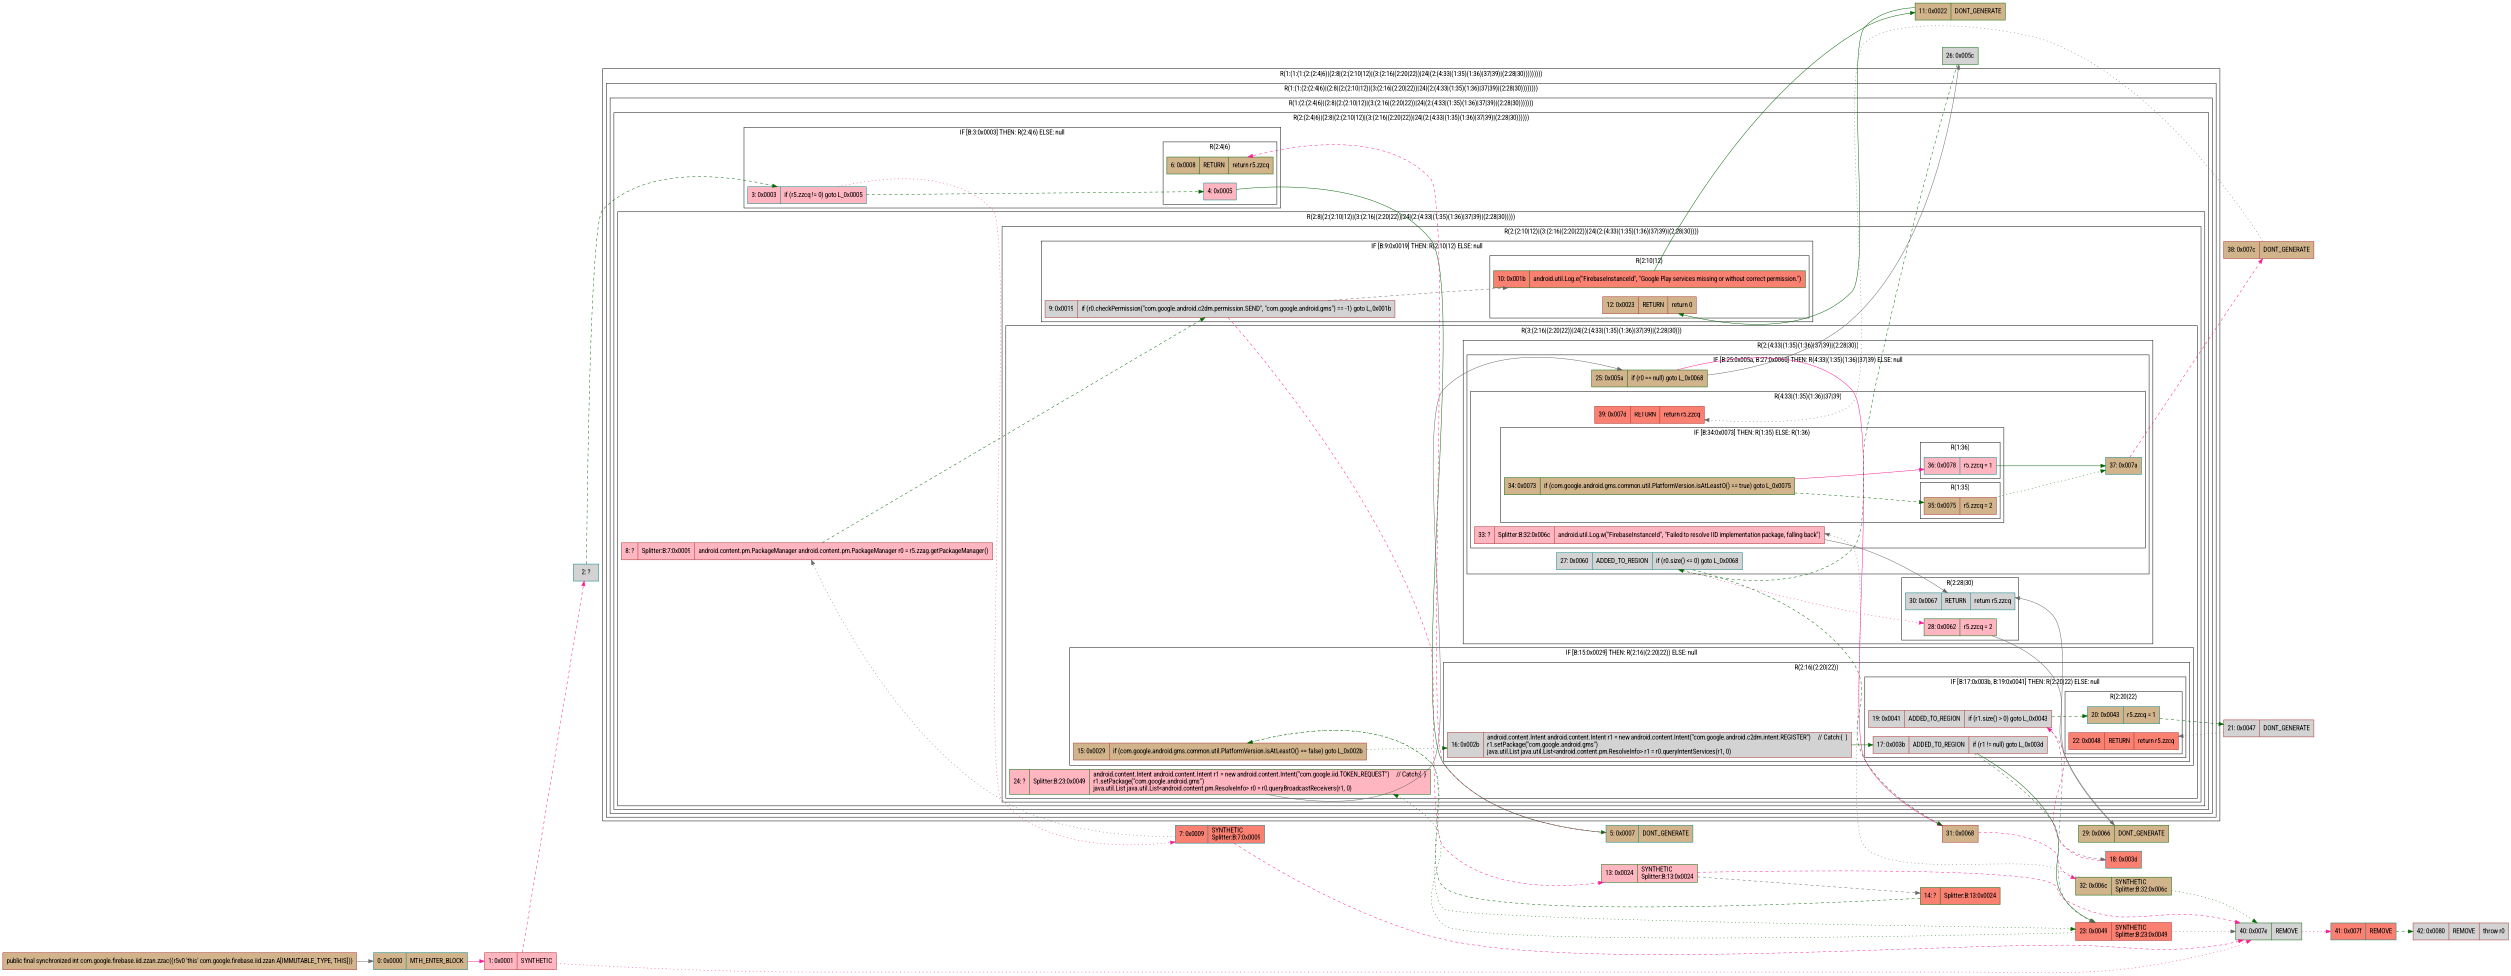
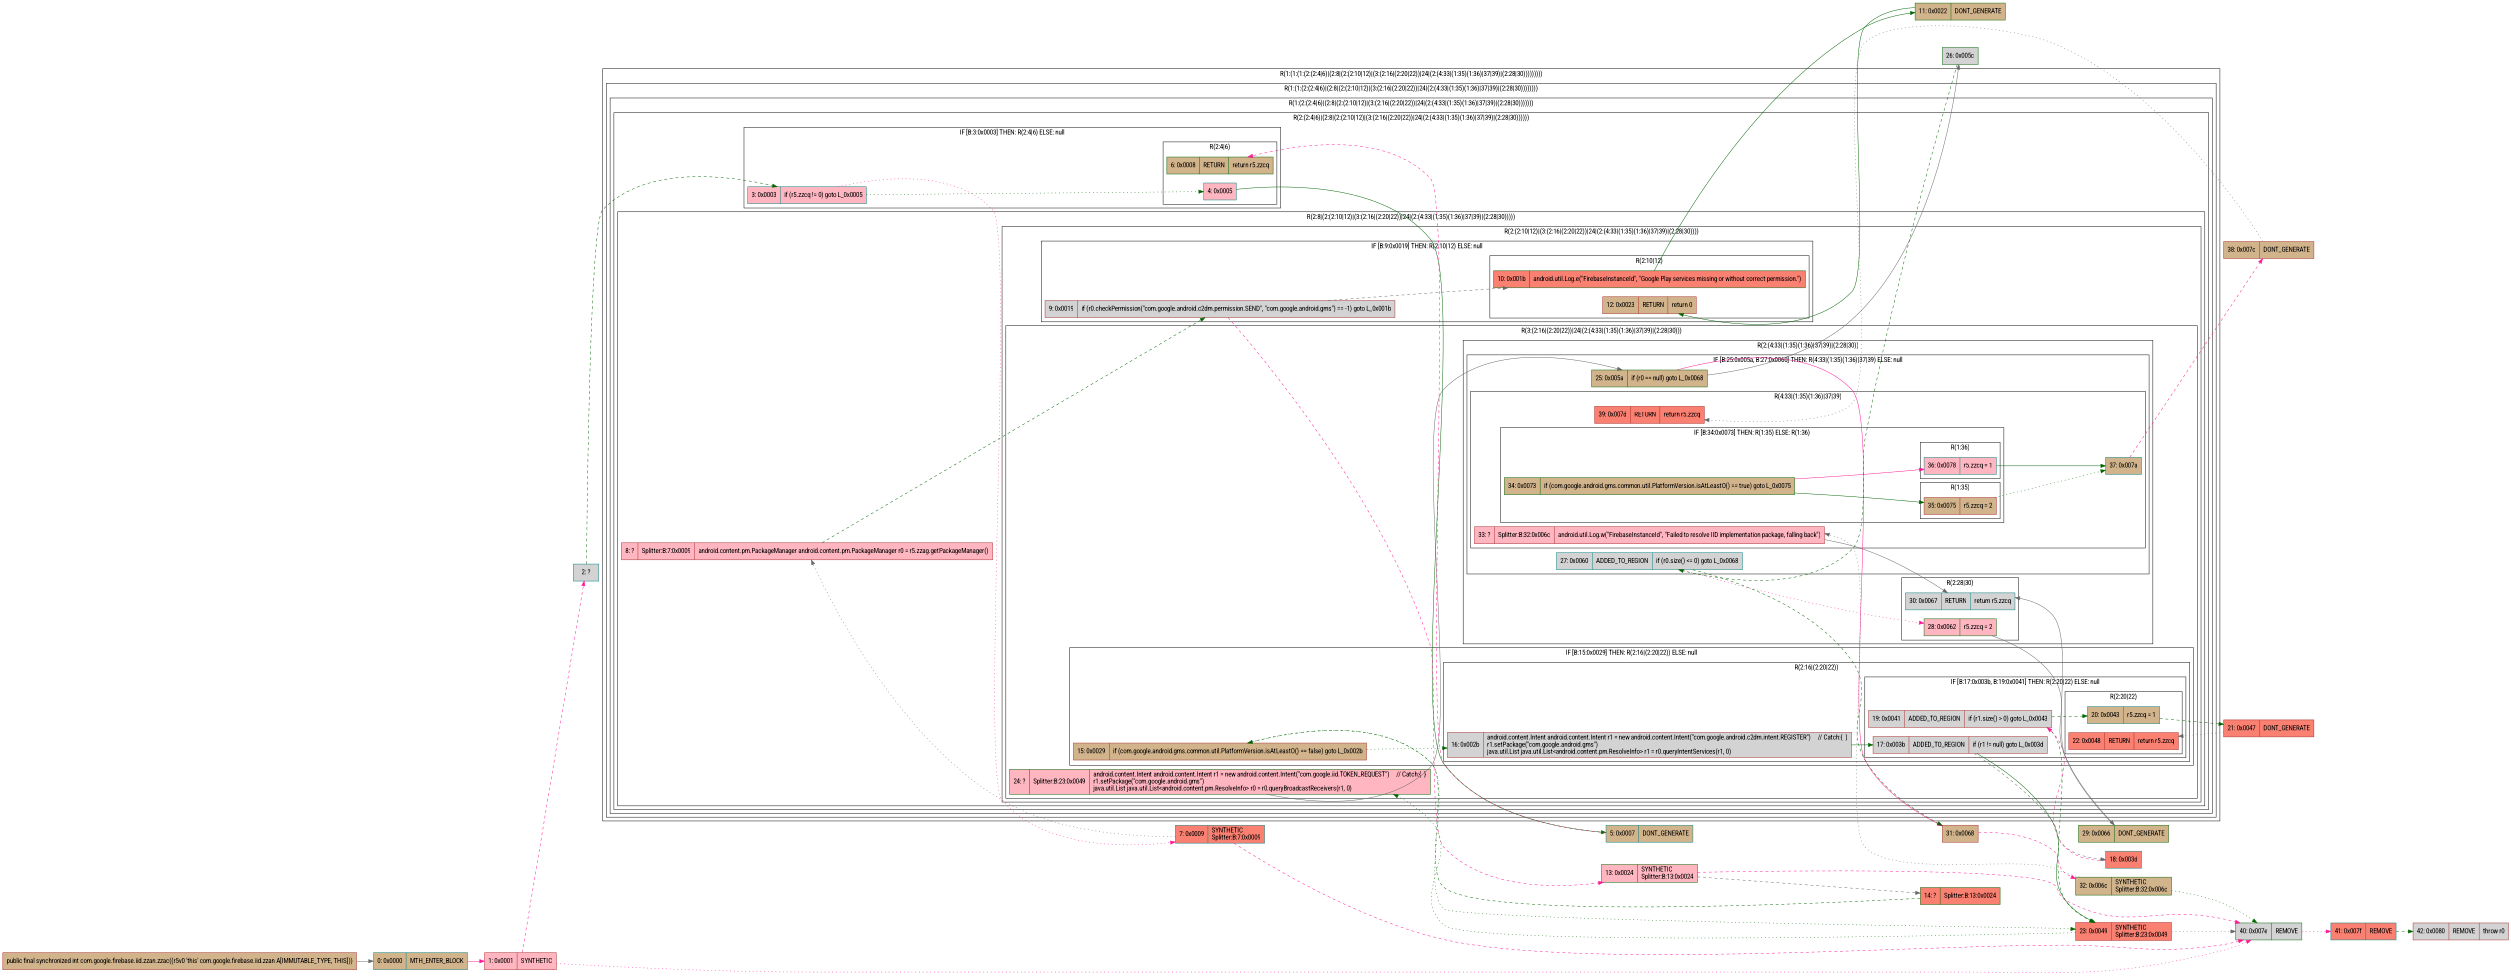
edge "3: 0x0003" -> "4: 0x0005": style dashed -> dotted
edge "34: 0x0073" -> "35: 0x0075": style dashed -> solid
node "21: 0x0047": fillcolor lightgrey -> salmon
edge "19: 0x0041" -> "23: 0x0049": color gray40 -> darkgreen
